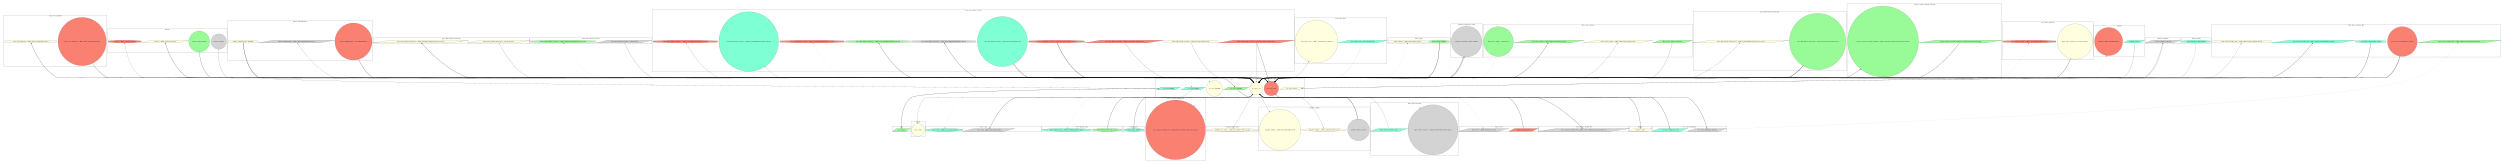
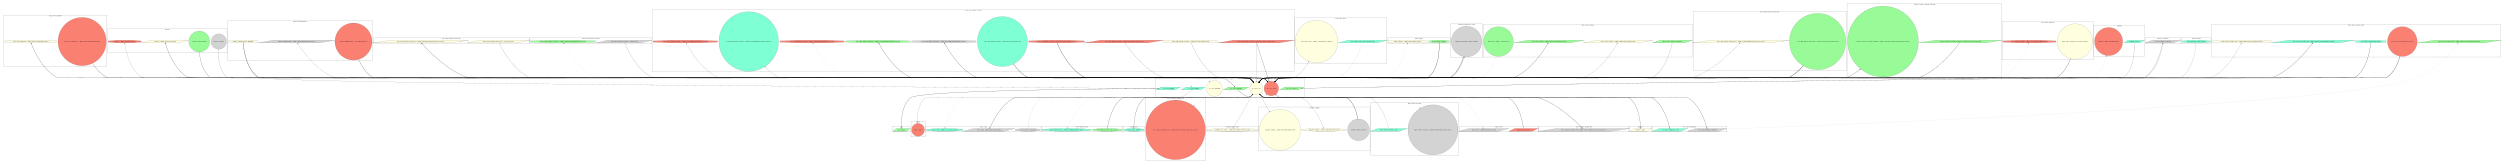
node "Try::Tiny::finally": fillcolor lightyellow -> palegreen
node "strict::import": fillcolor lightyellow -> salmon
node "Class::Load::try_load_class": added
